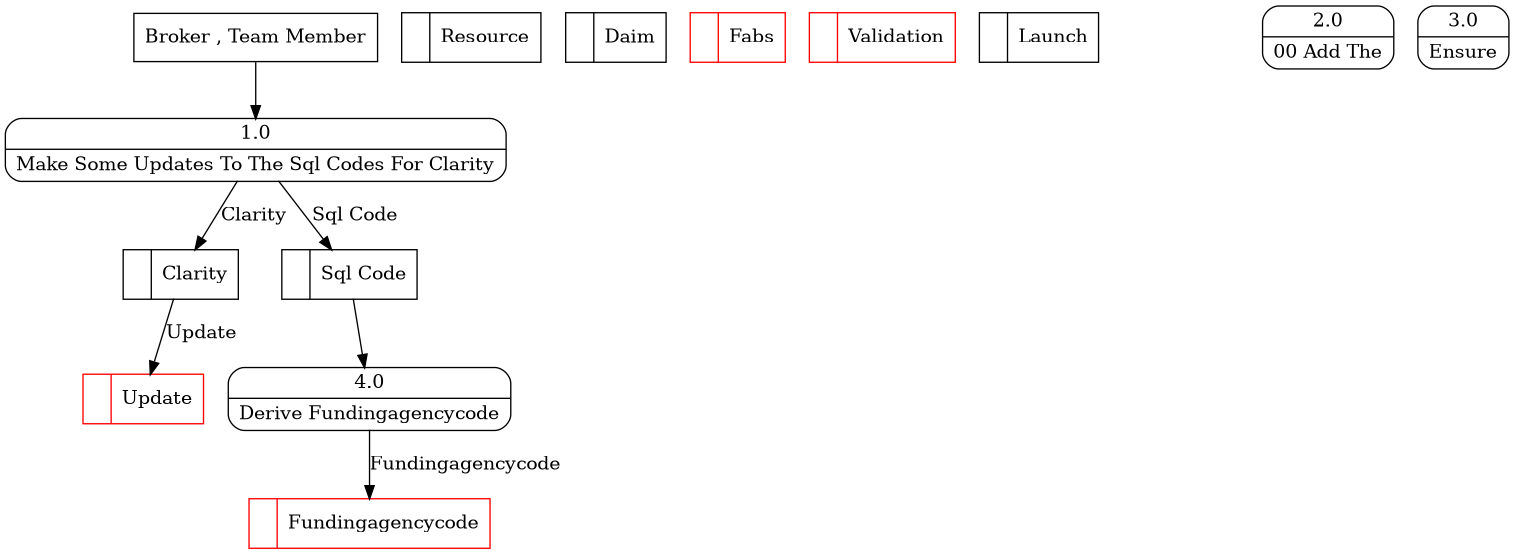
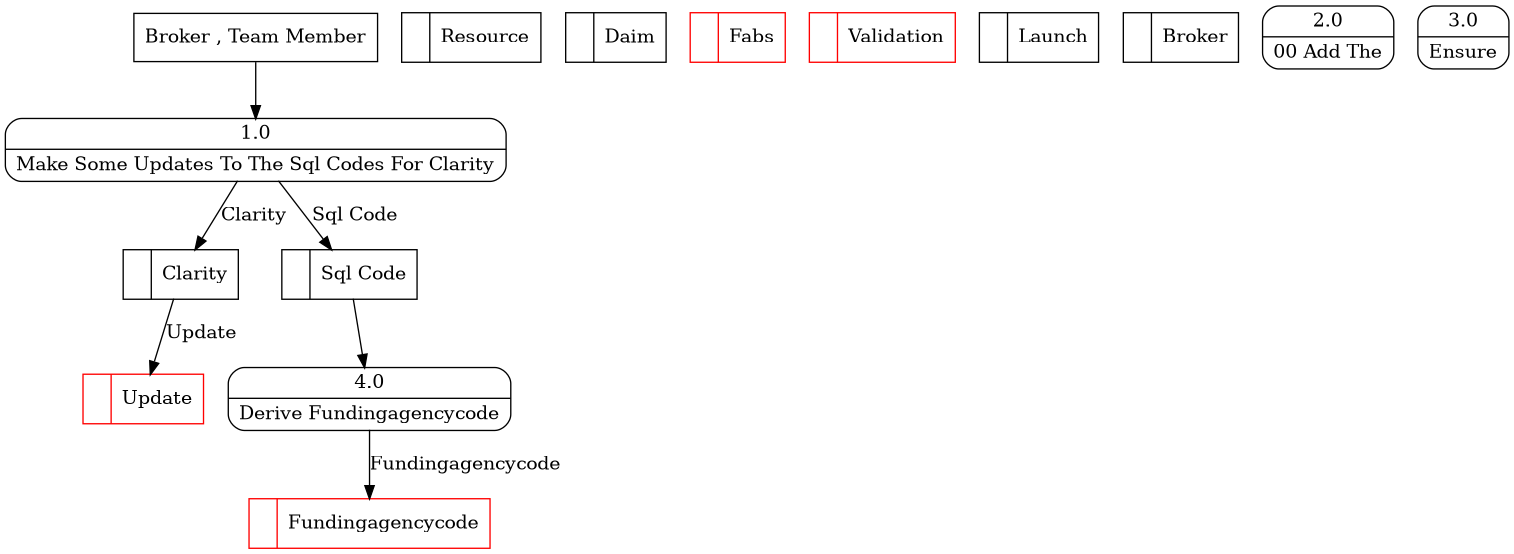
node "Broker": added
